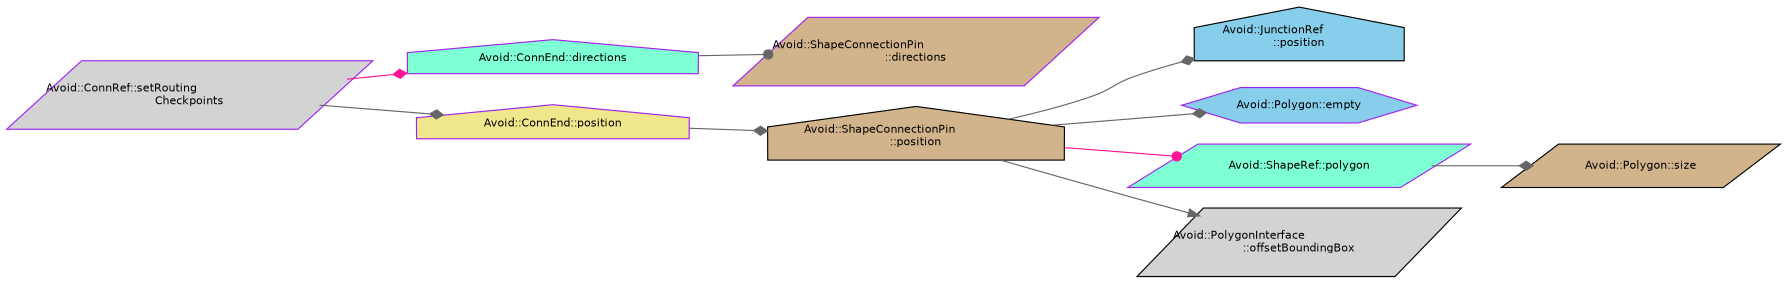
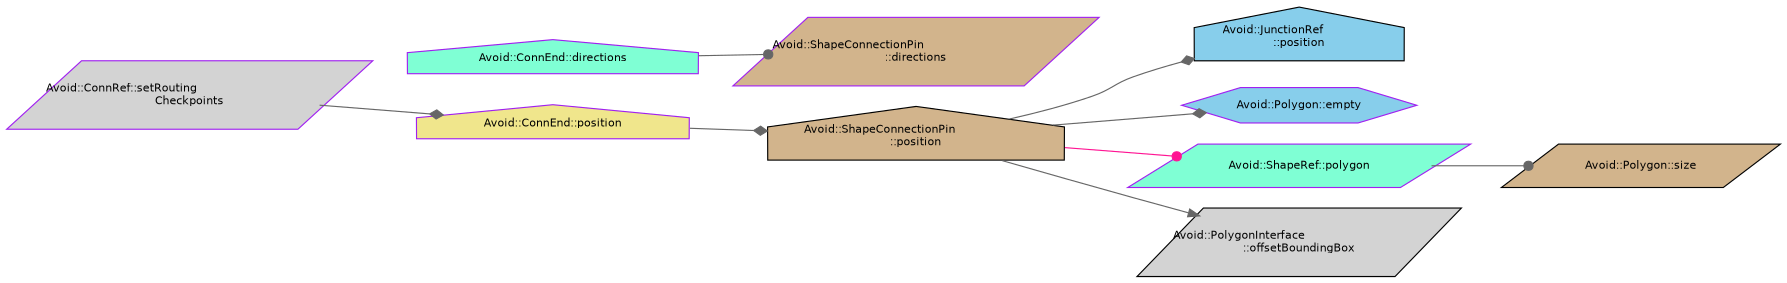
edge "Avoid::ConnRef::setRouting Checkpoints" -> "Avoid::ConnEnd::directions": removed
edge "Avoid::ShapeRef::polygon" -> "Avoid::Polygon::size": arrowhead diamond -> dot
